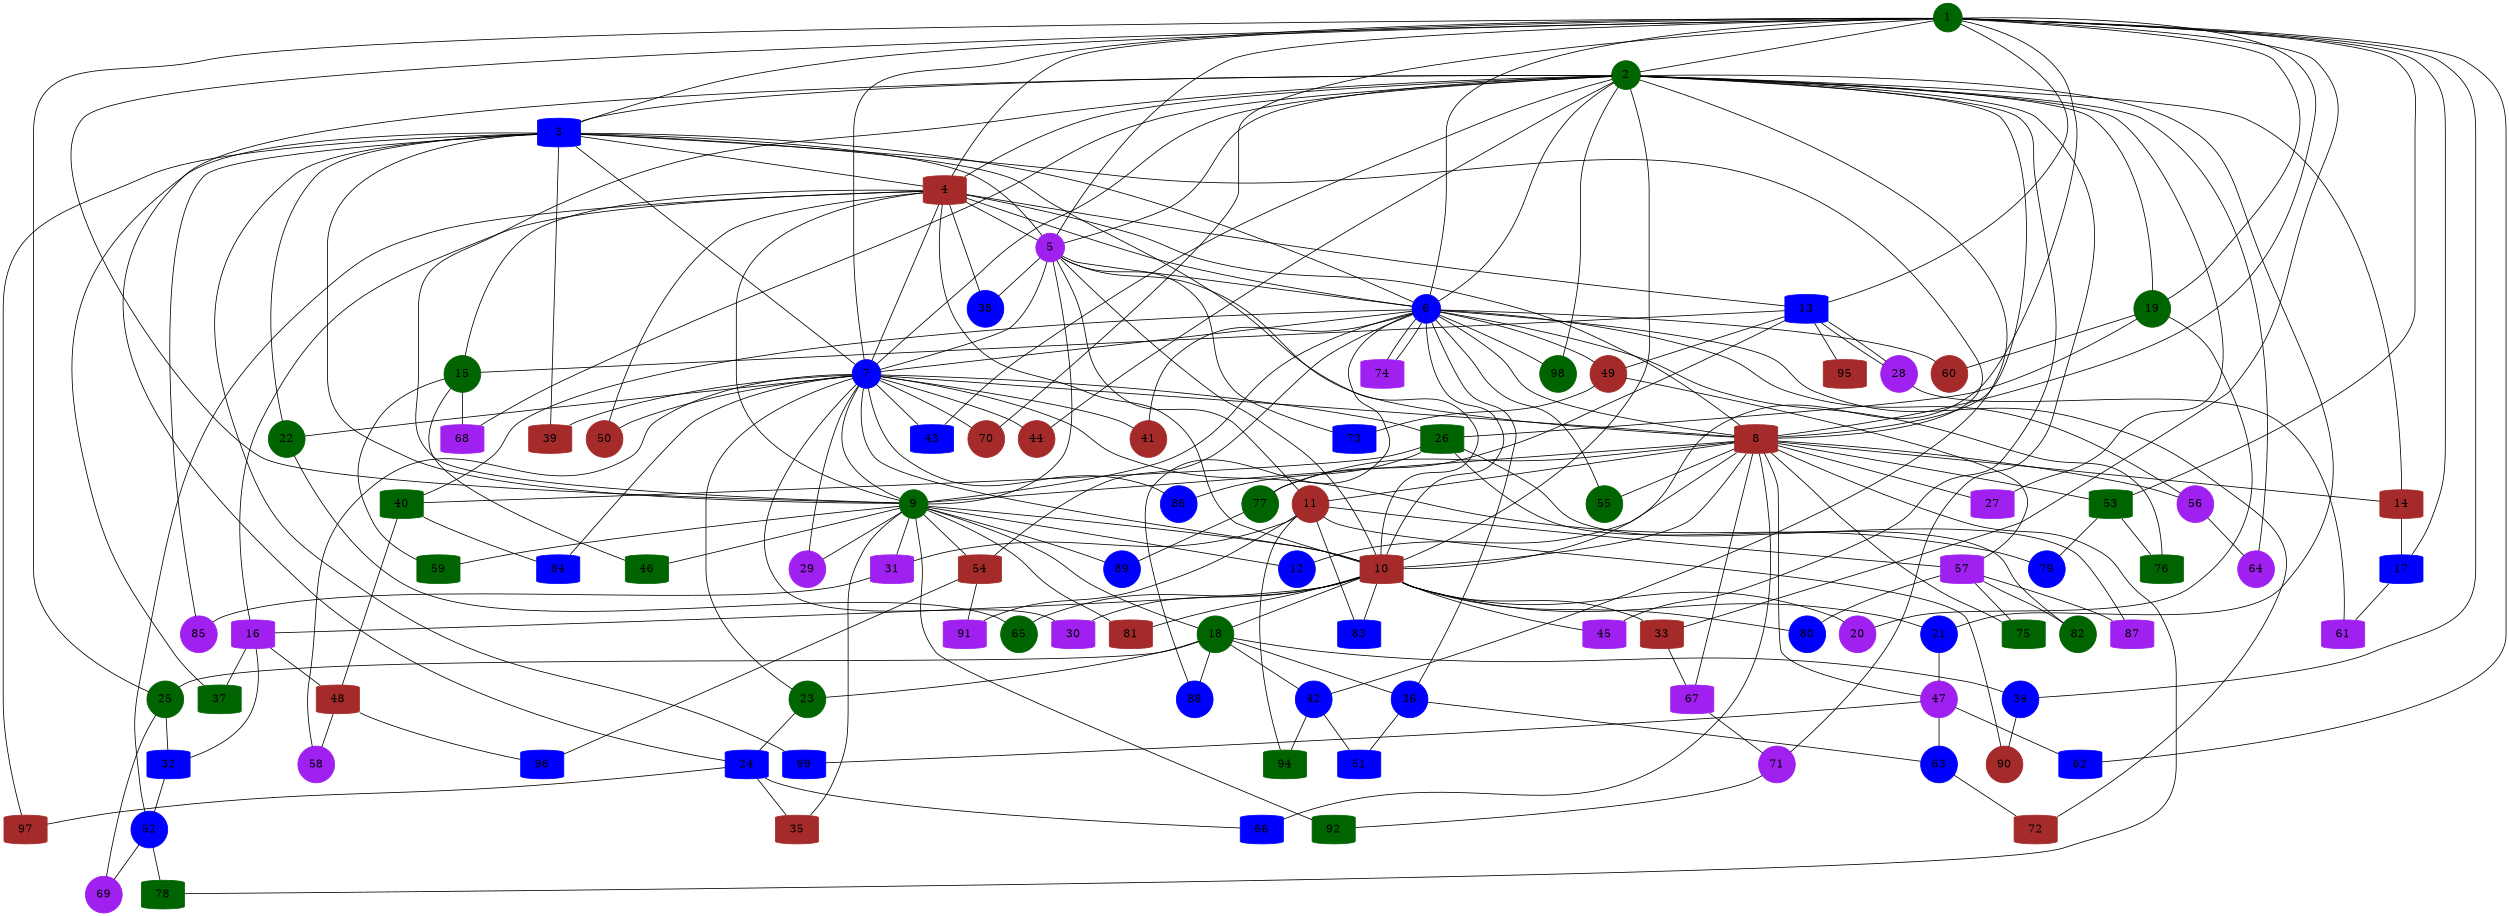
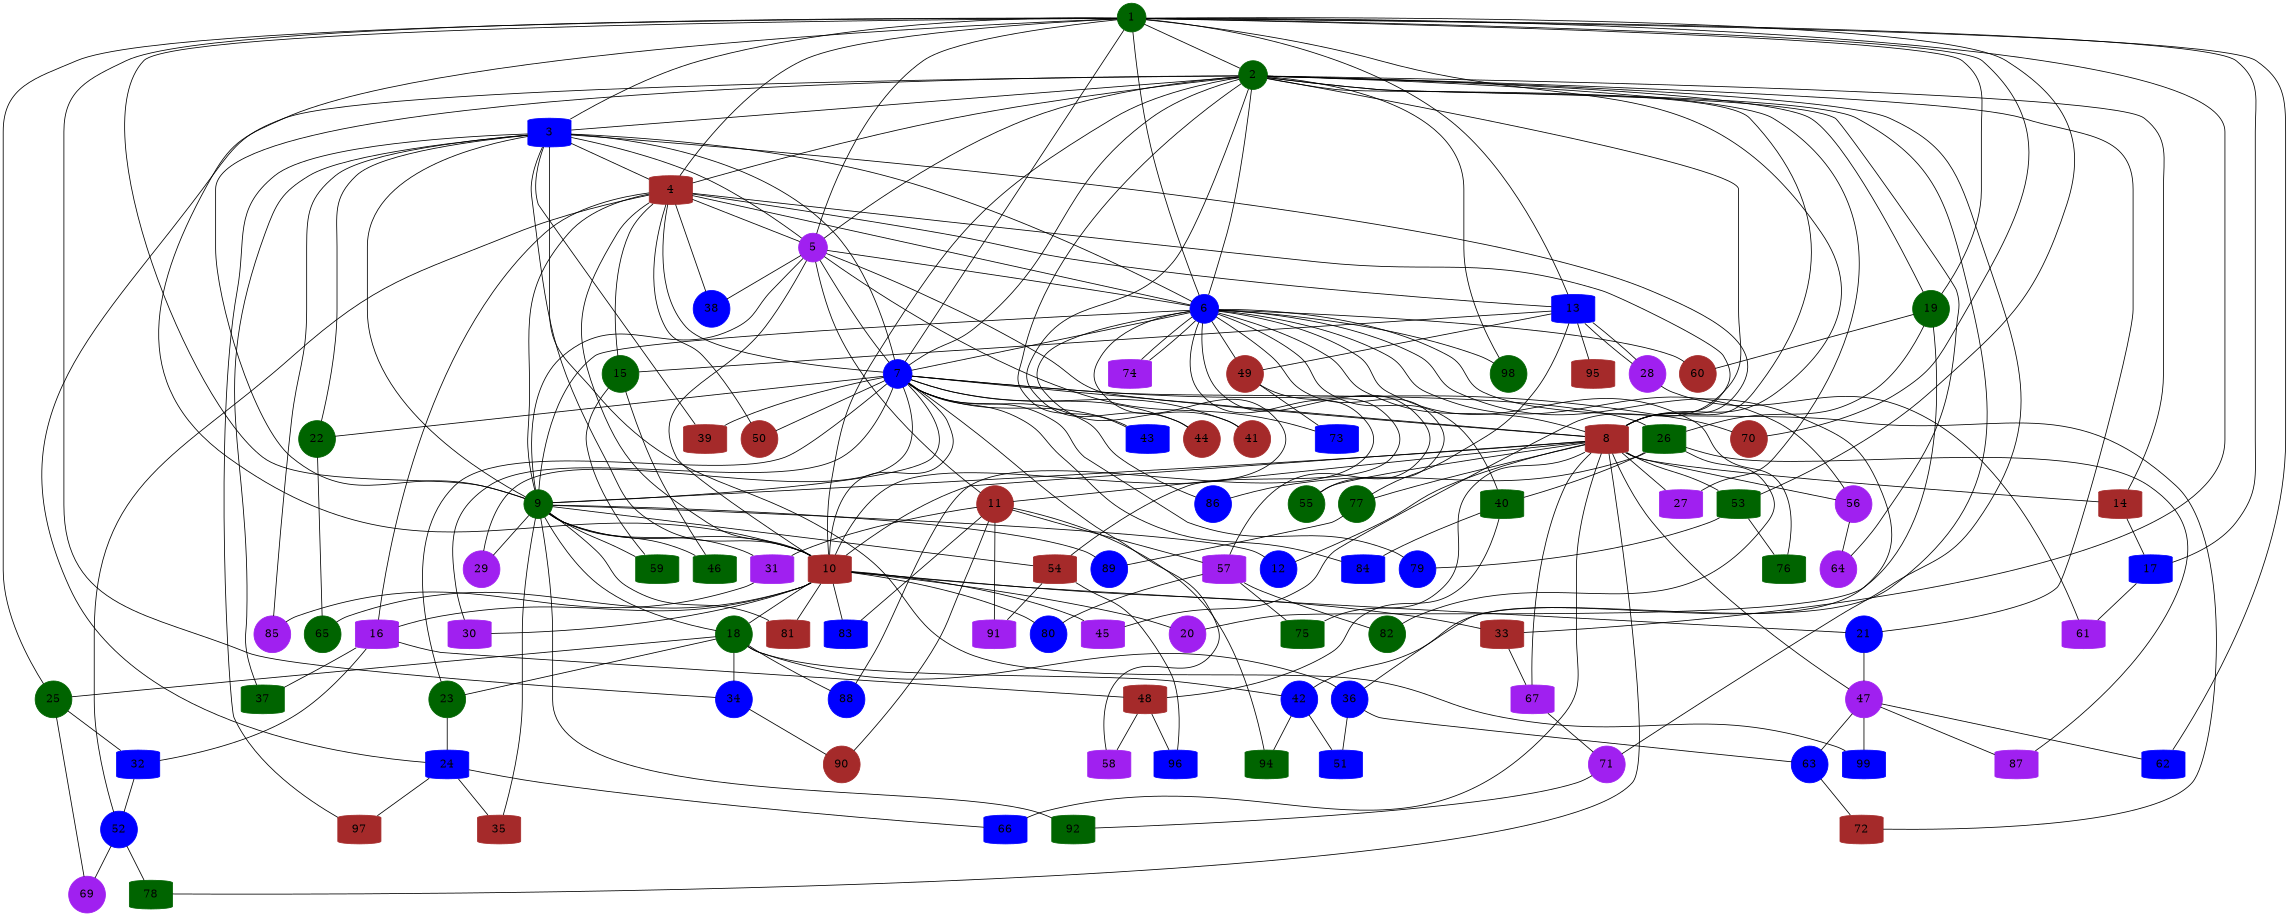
node "68": removed
edge "57" -- "87": now "47" -- "87"
node "58": shape circle -> cylinder
